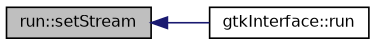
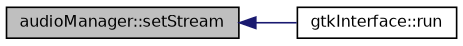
node "run::setStream": label "run::setStream" -> "audioManager::setStream"
